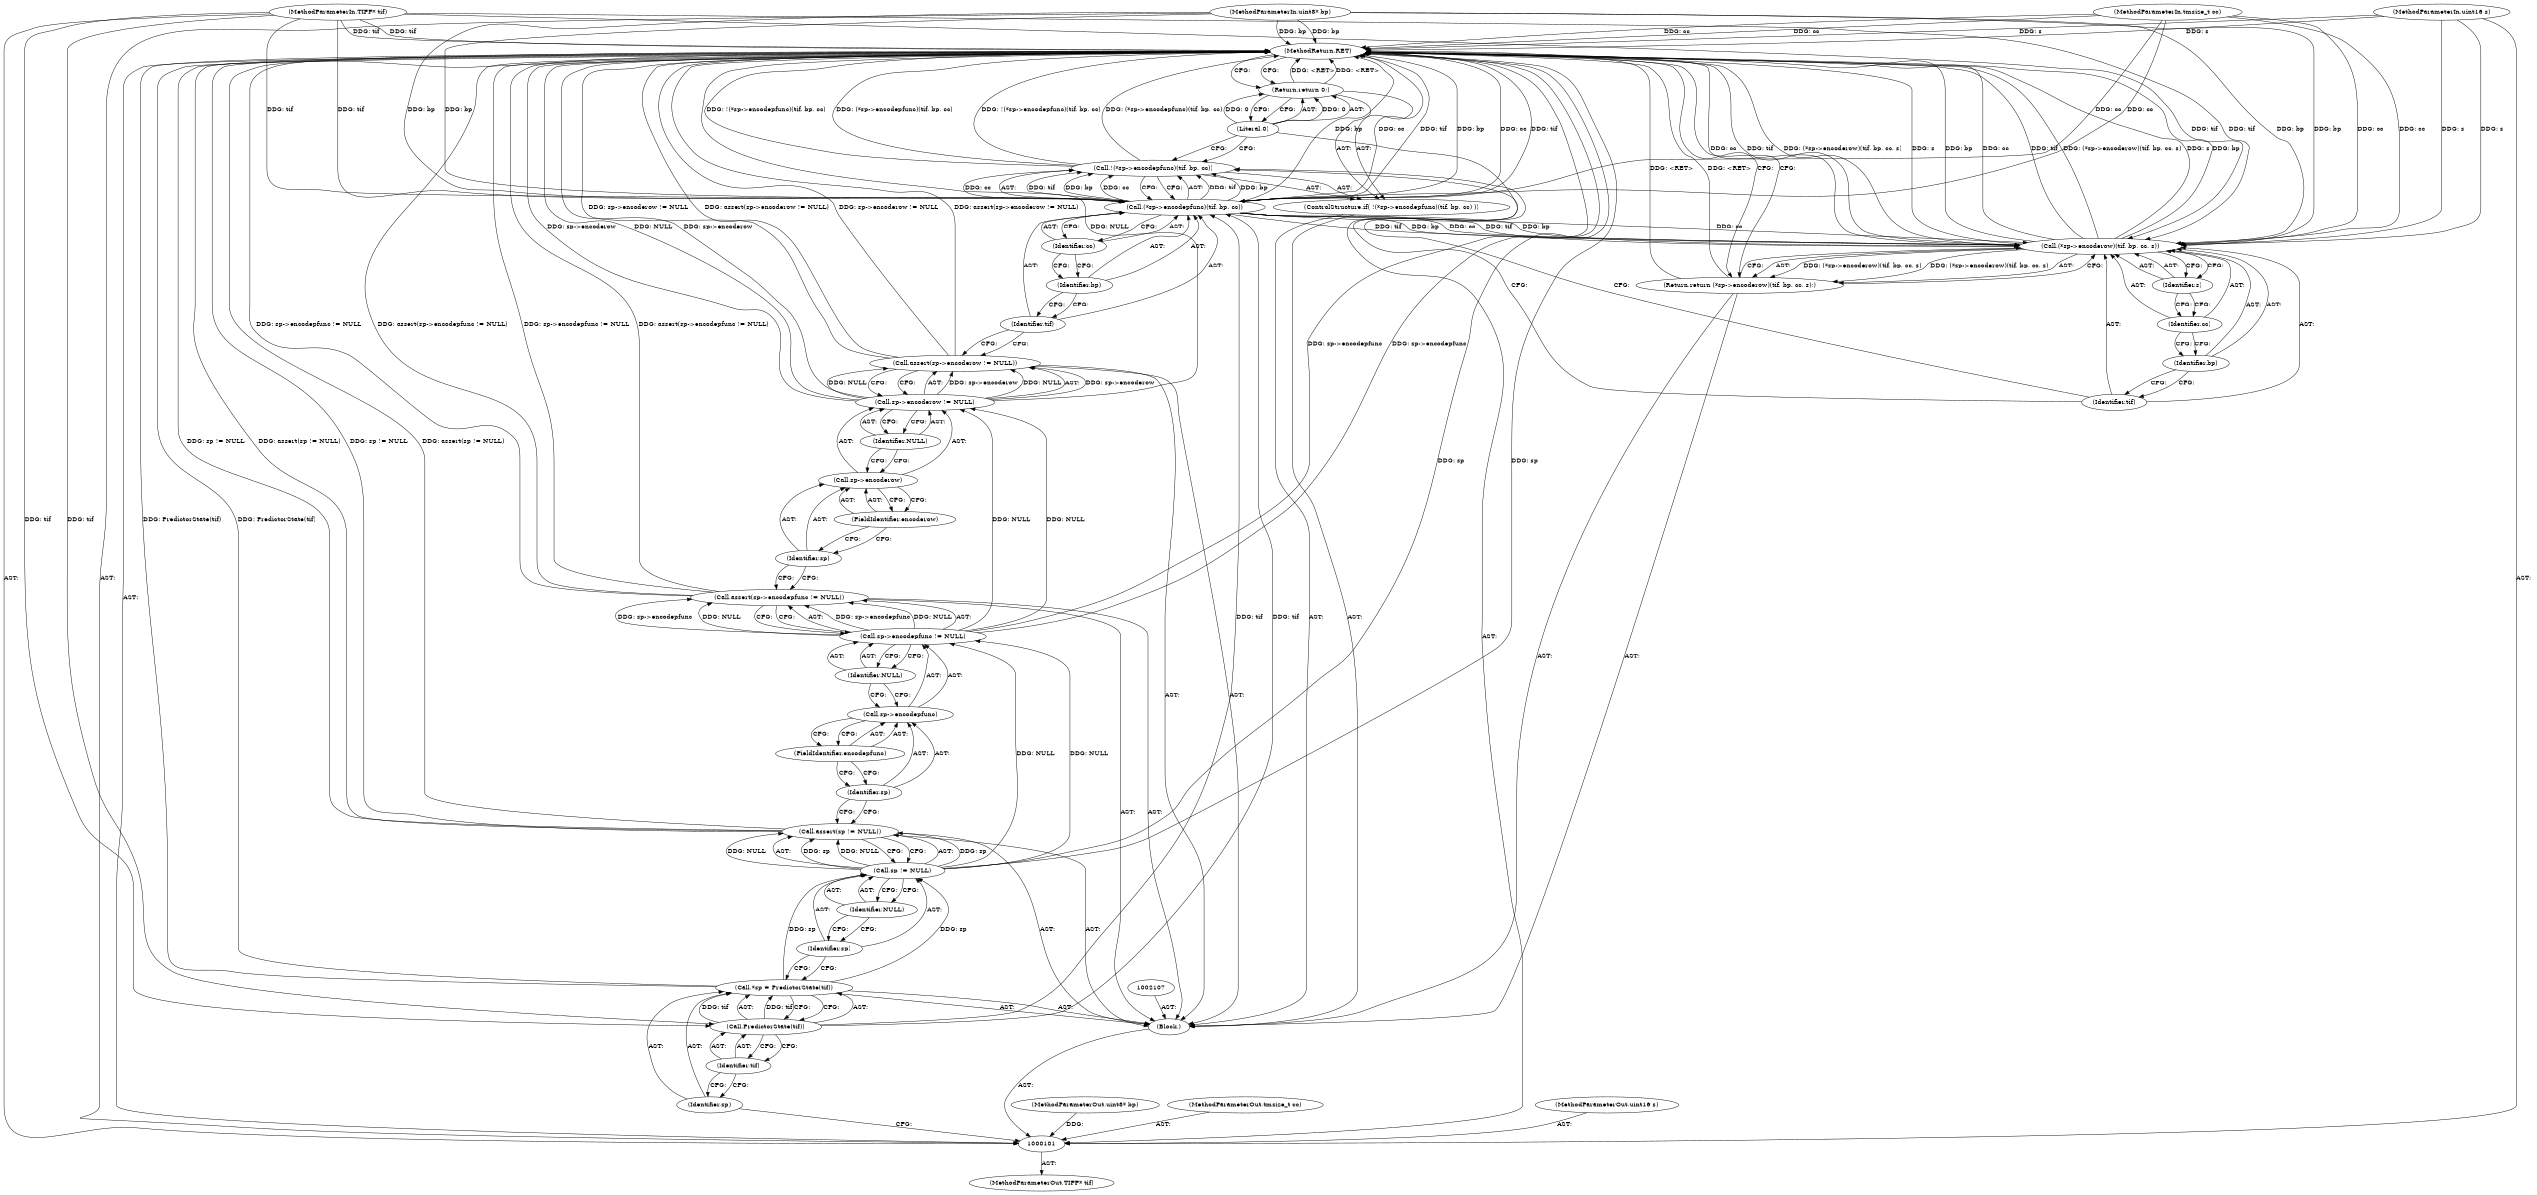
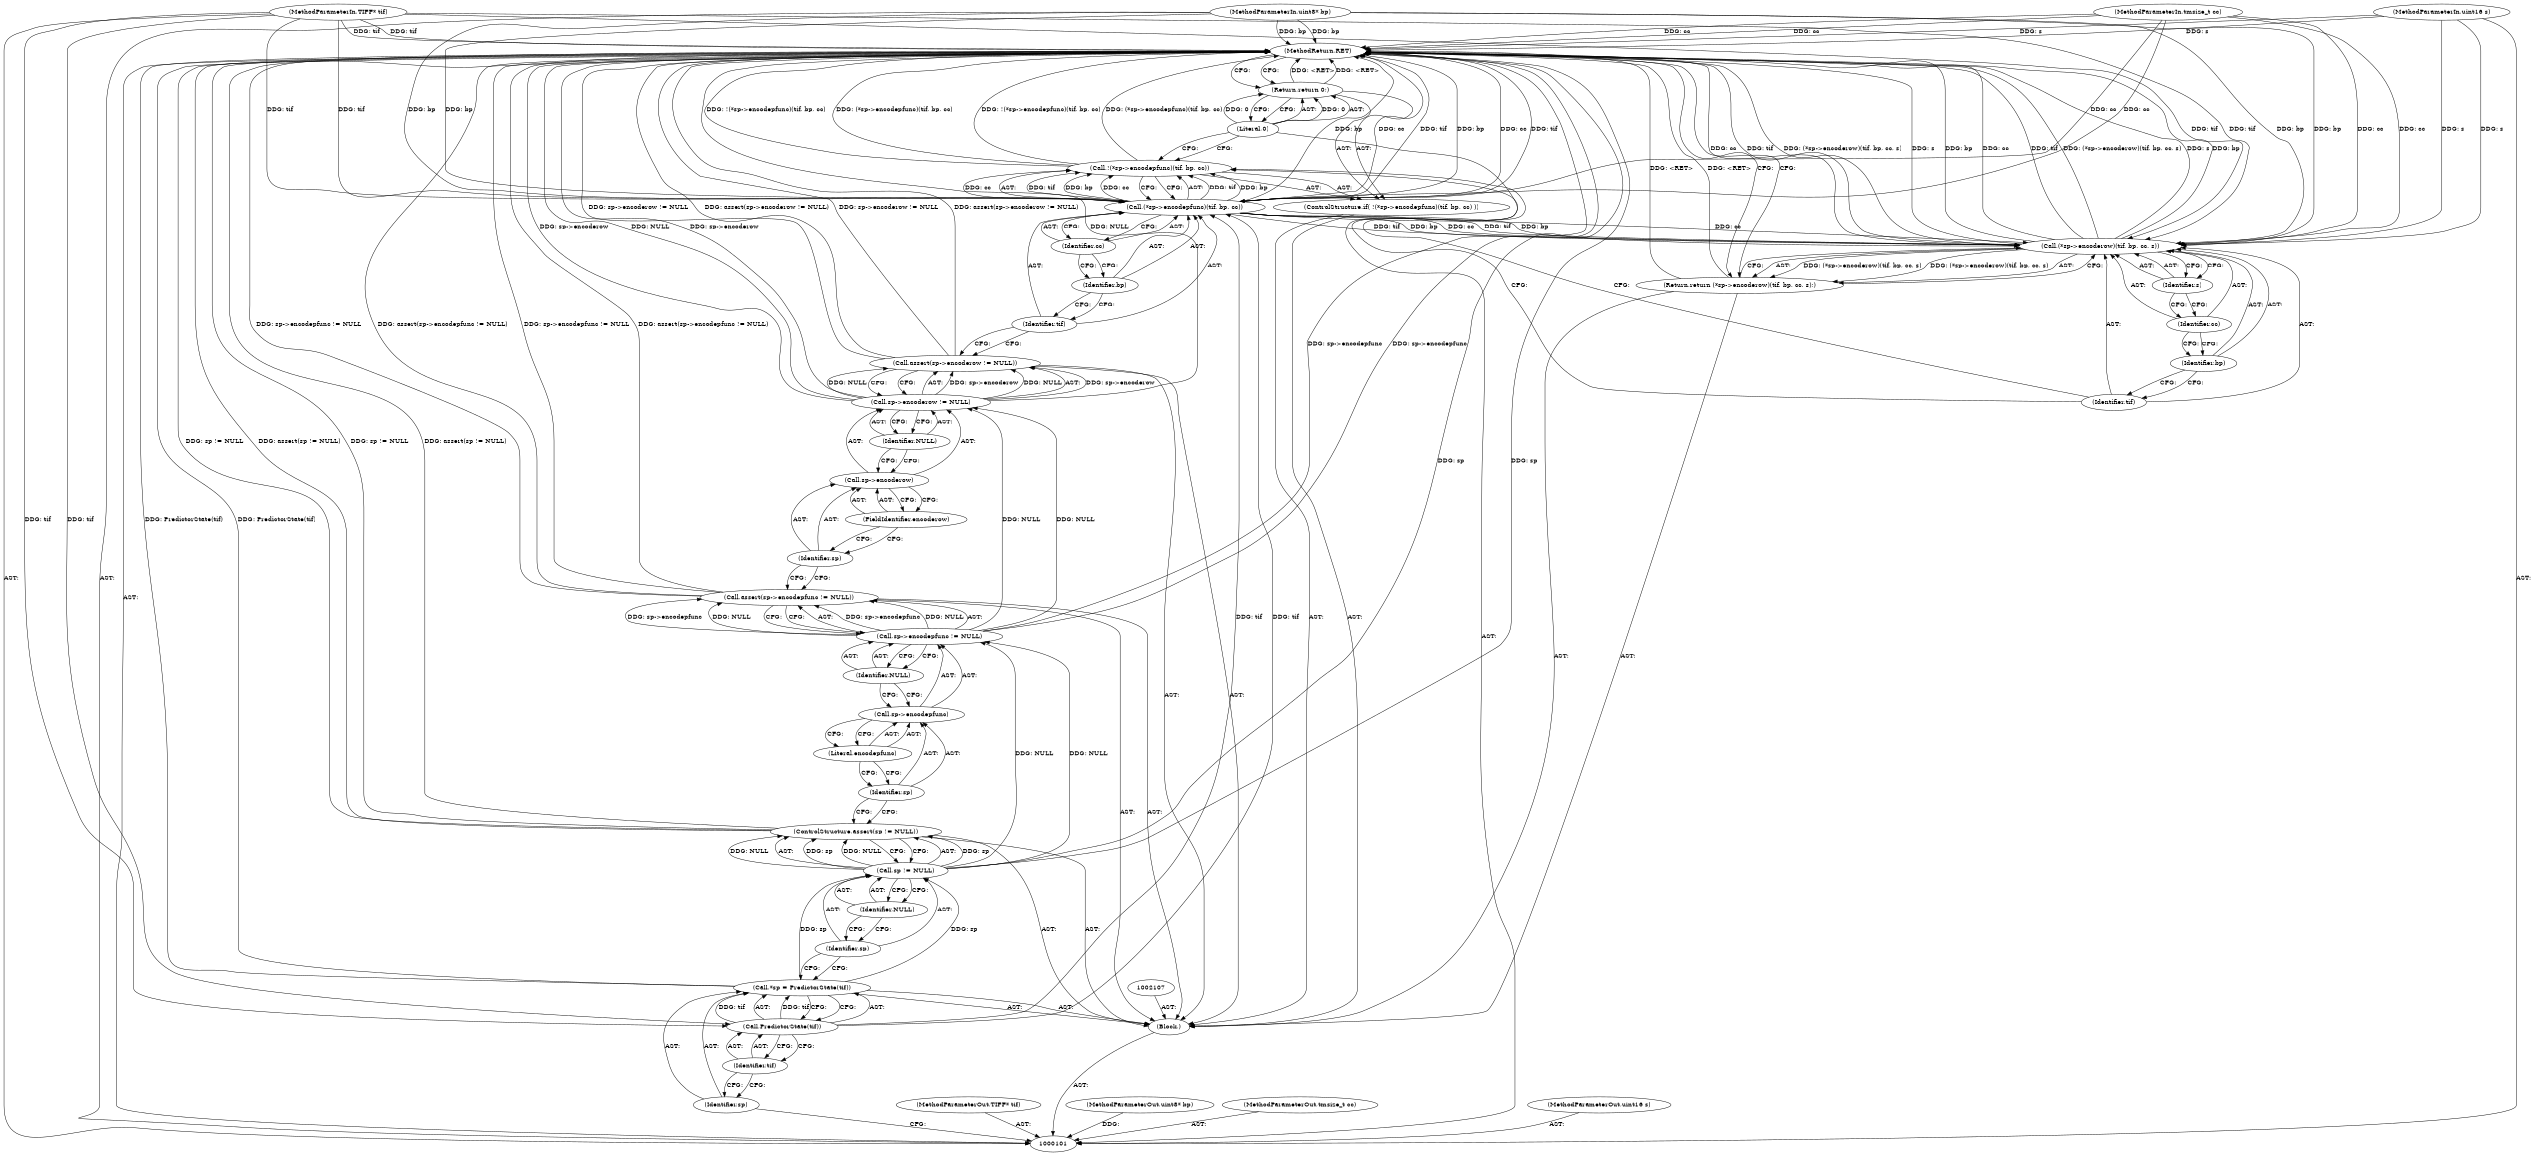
node "(FieldIdentifier,encodepfunc)": label "(FieldIdentifier,encodepfunc)" -> "(Literal,encodepfunc)"
node "(Call,assert(sp != NULL))": label "(Call,assert(sp != NULL))" -> "(ControlStructure,assert(sp != NULL))"
edge "1000101" -> "(MethodParameterOut,TIFF* tif)": reversed
